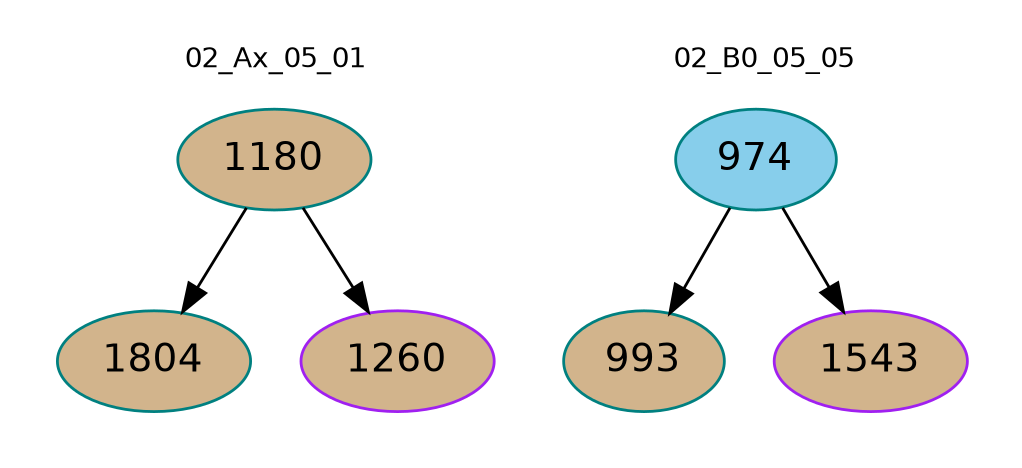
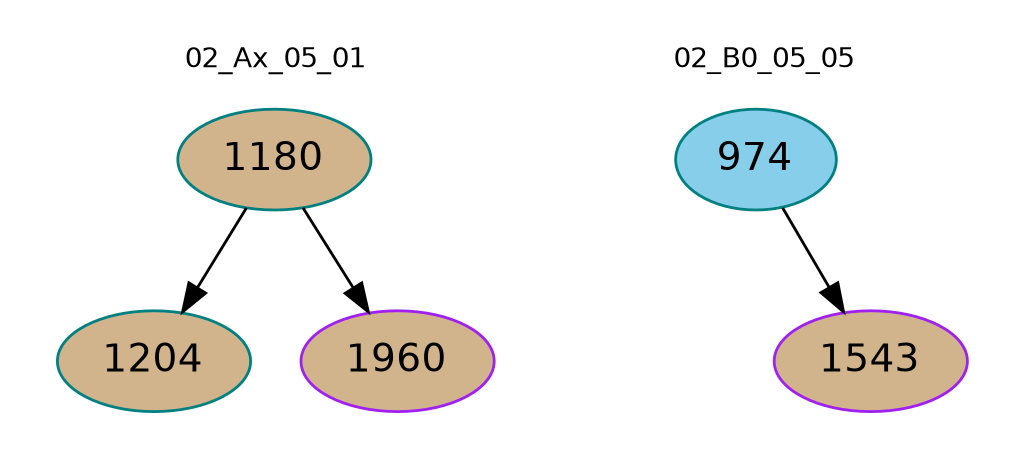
node "1804": label "1804" -> "1204"
node "1260": label "1260" -> "1960"
node "993": removed
